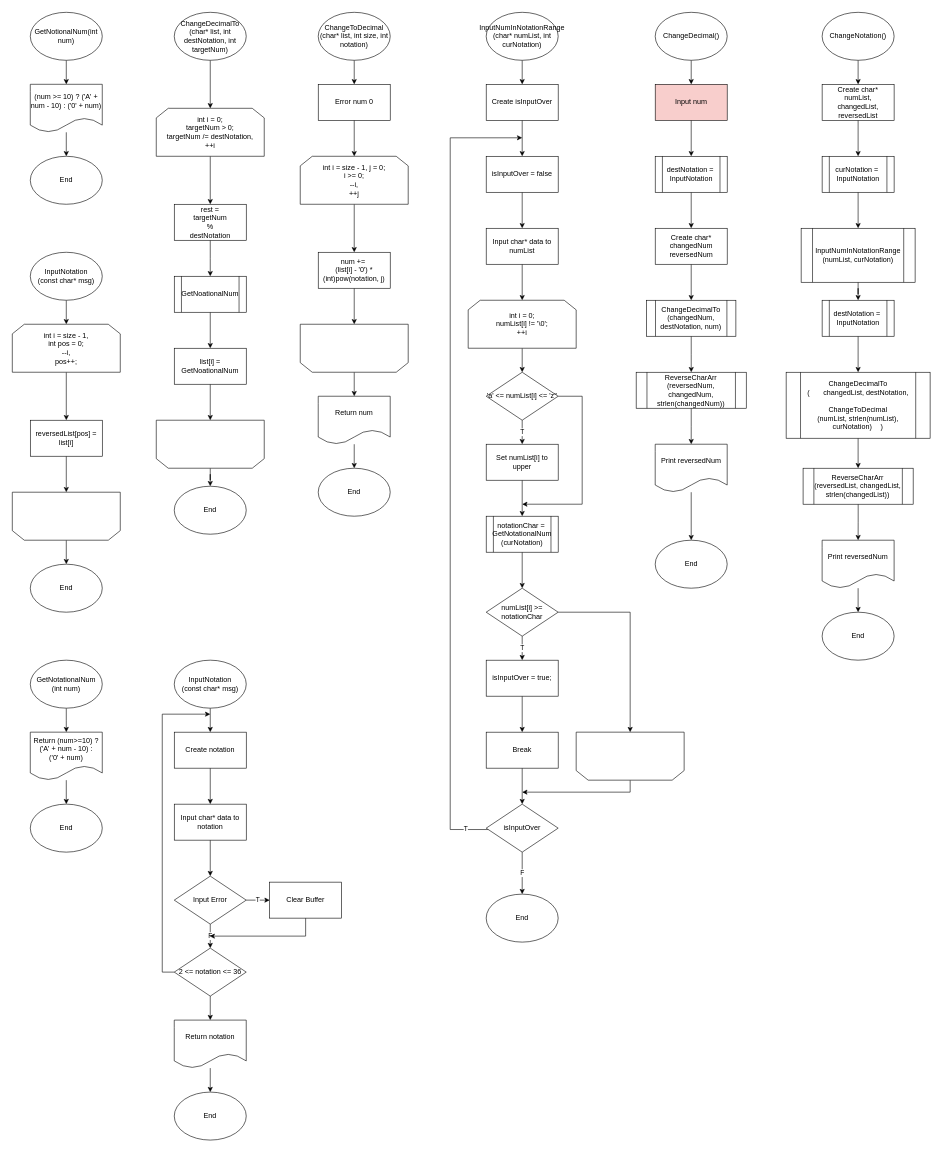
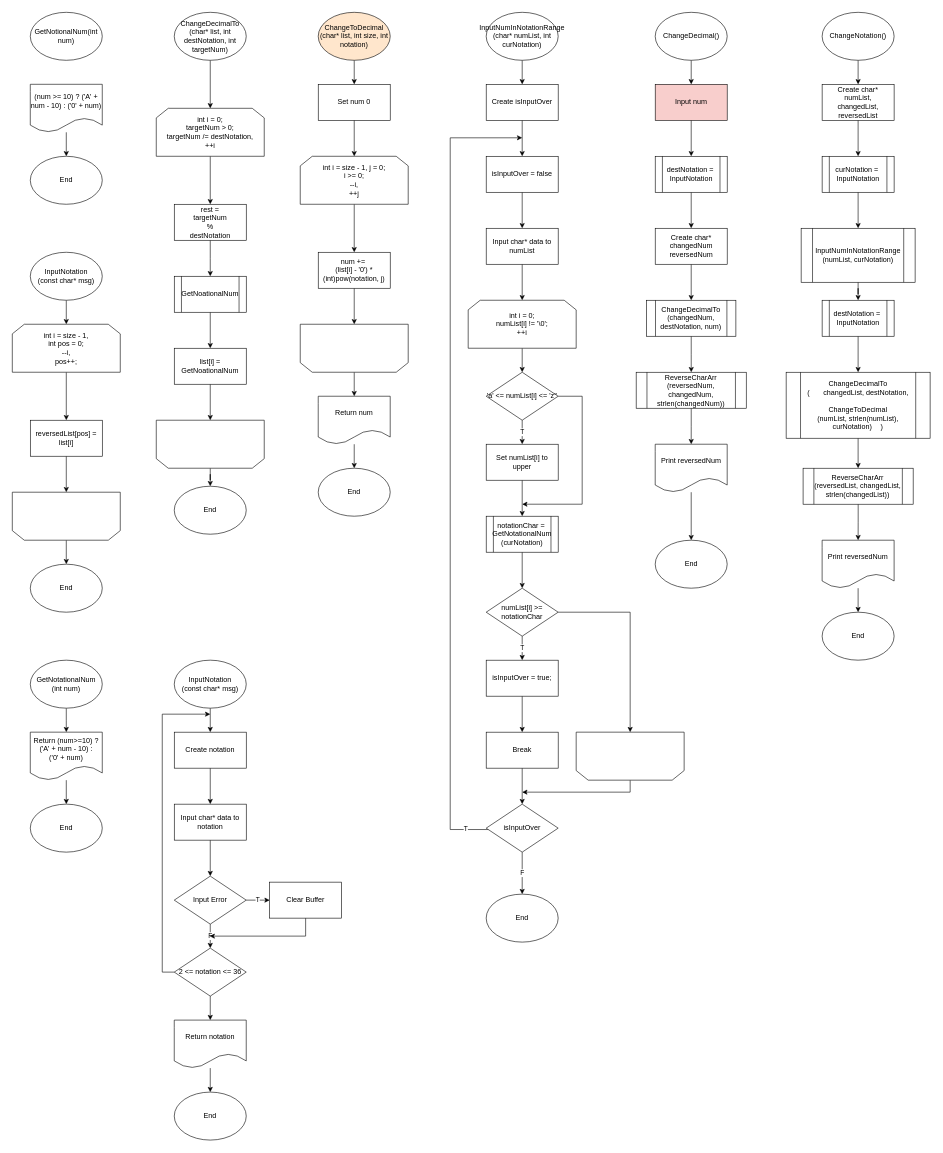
node "ChangeToDecimal (char* list, int size, int notation)": fillcolor #ffffff -> #ffe6cc
edge "GetNotionalNum(int num)" -> "(num >= 10) ? ('A' + num - 10) : ('0' + num)": removed
node "Error num 0": label "Error num 0" -> "Set num 0"
